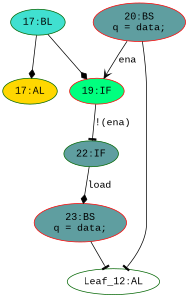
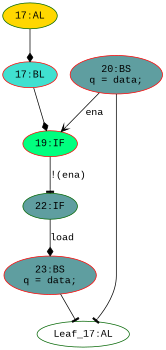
node "17:BL": color darkgreen -> red
edge "17:BL" -> "17:AL": reversed
node "Leaf_12:AL": label "Leaf_12:AL" -> "Leaf_17:AL"
